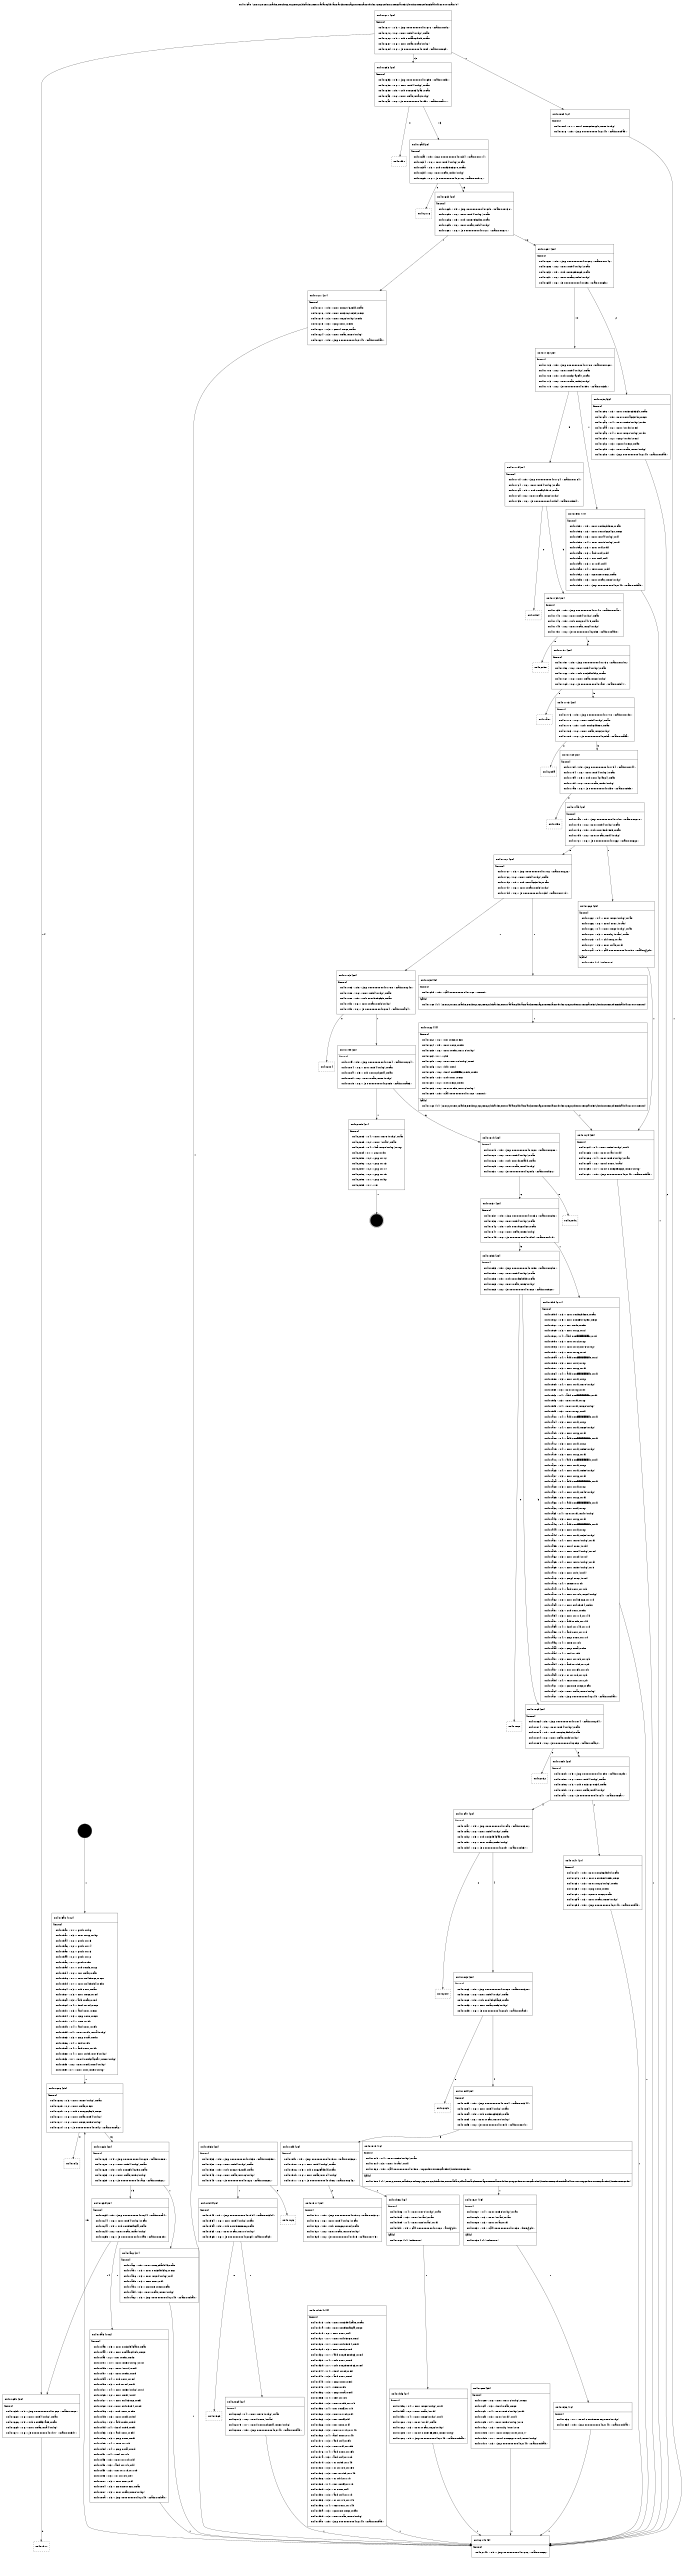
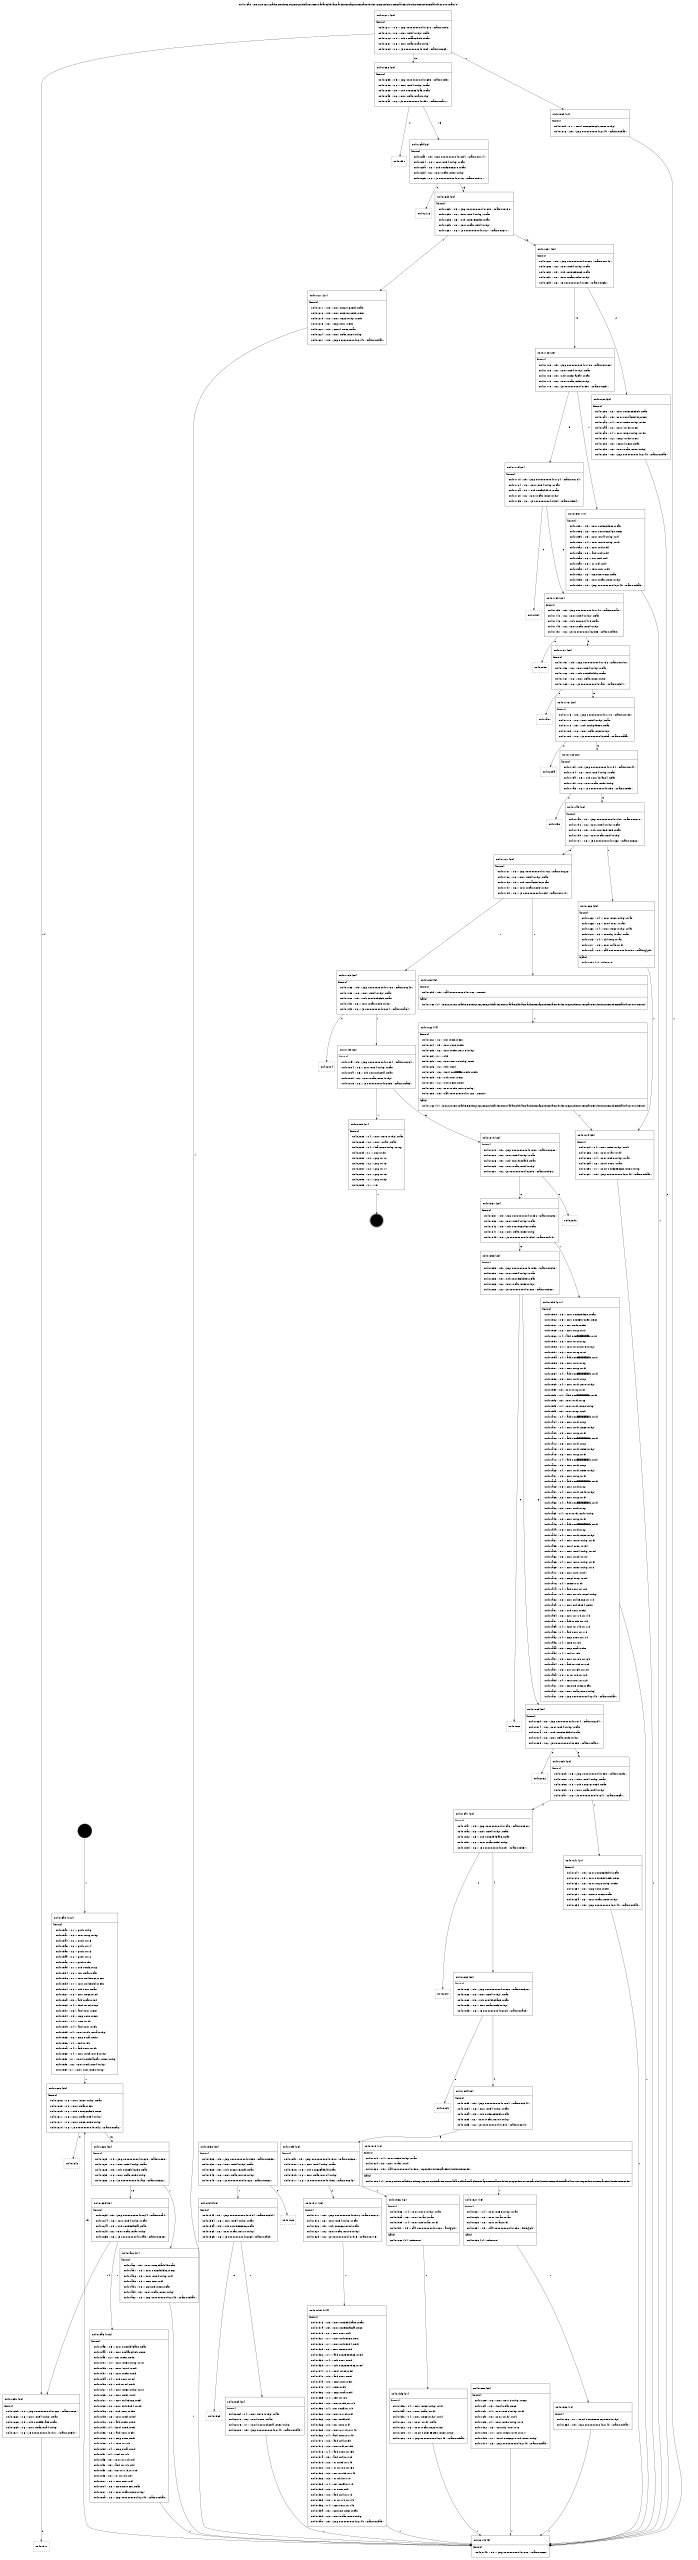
edge "0x40178f [28]" -> "0x4017ab [28]": added, label "9"
edge "0x401917 [28]" -> "0x401d15 [144]": added, label "1"
